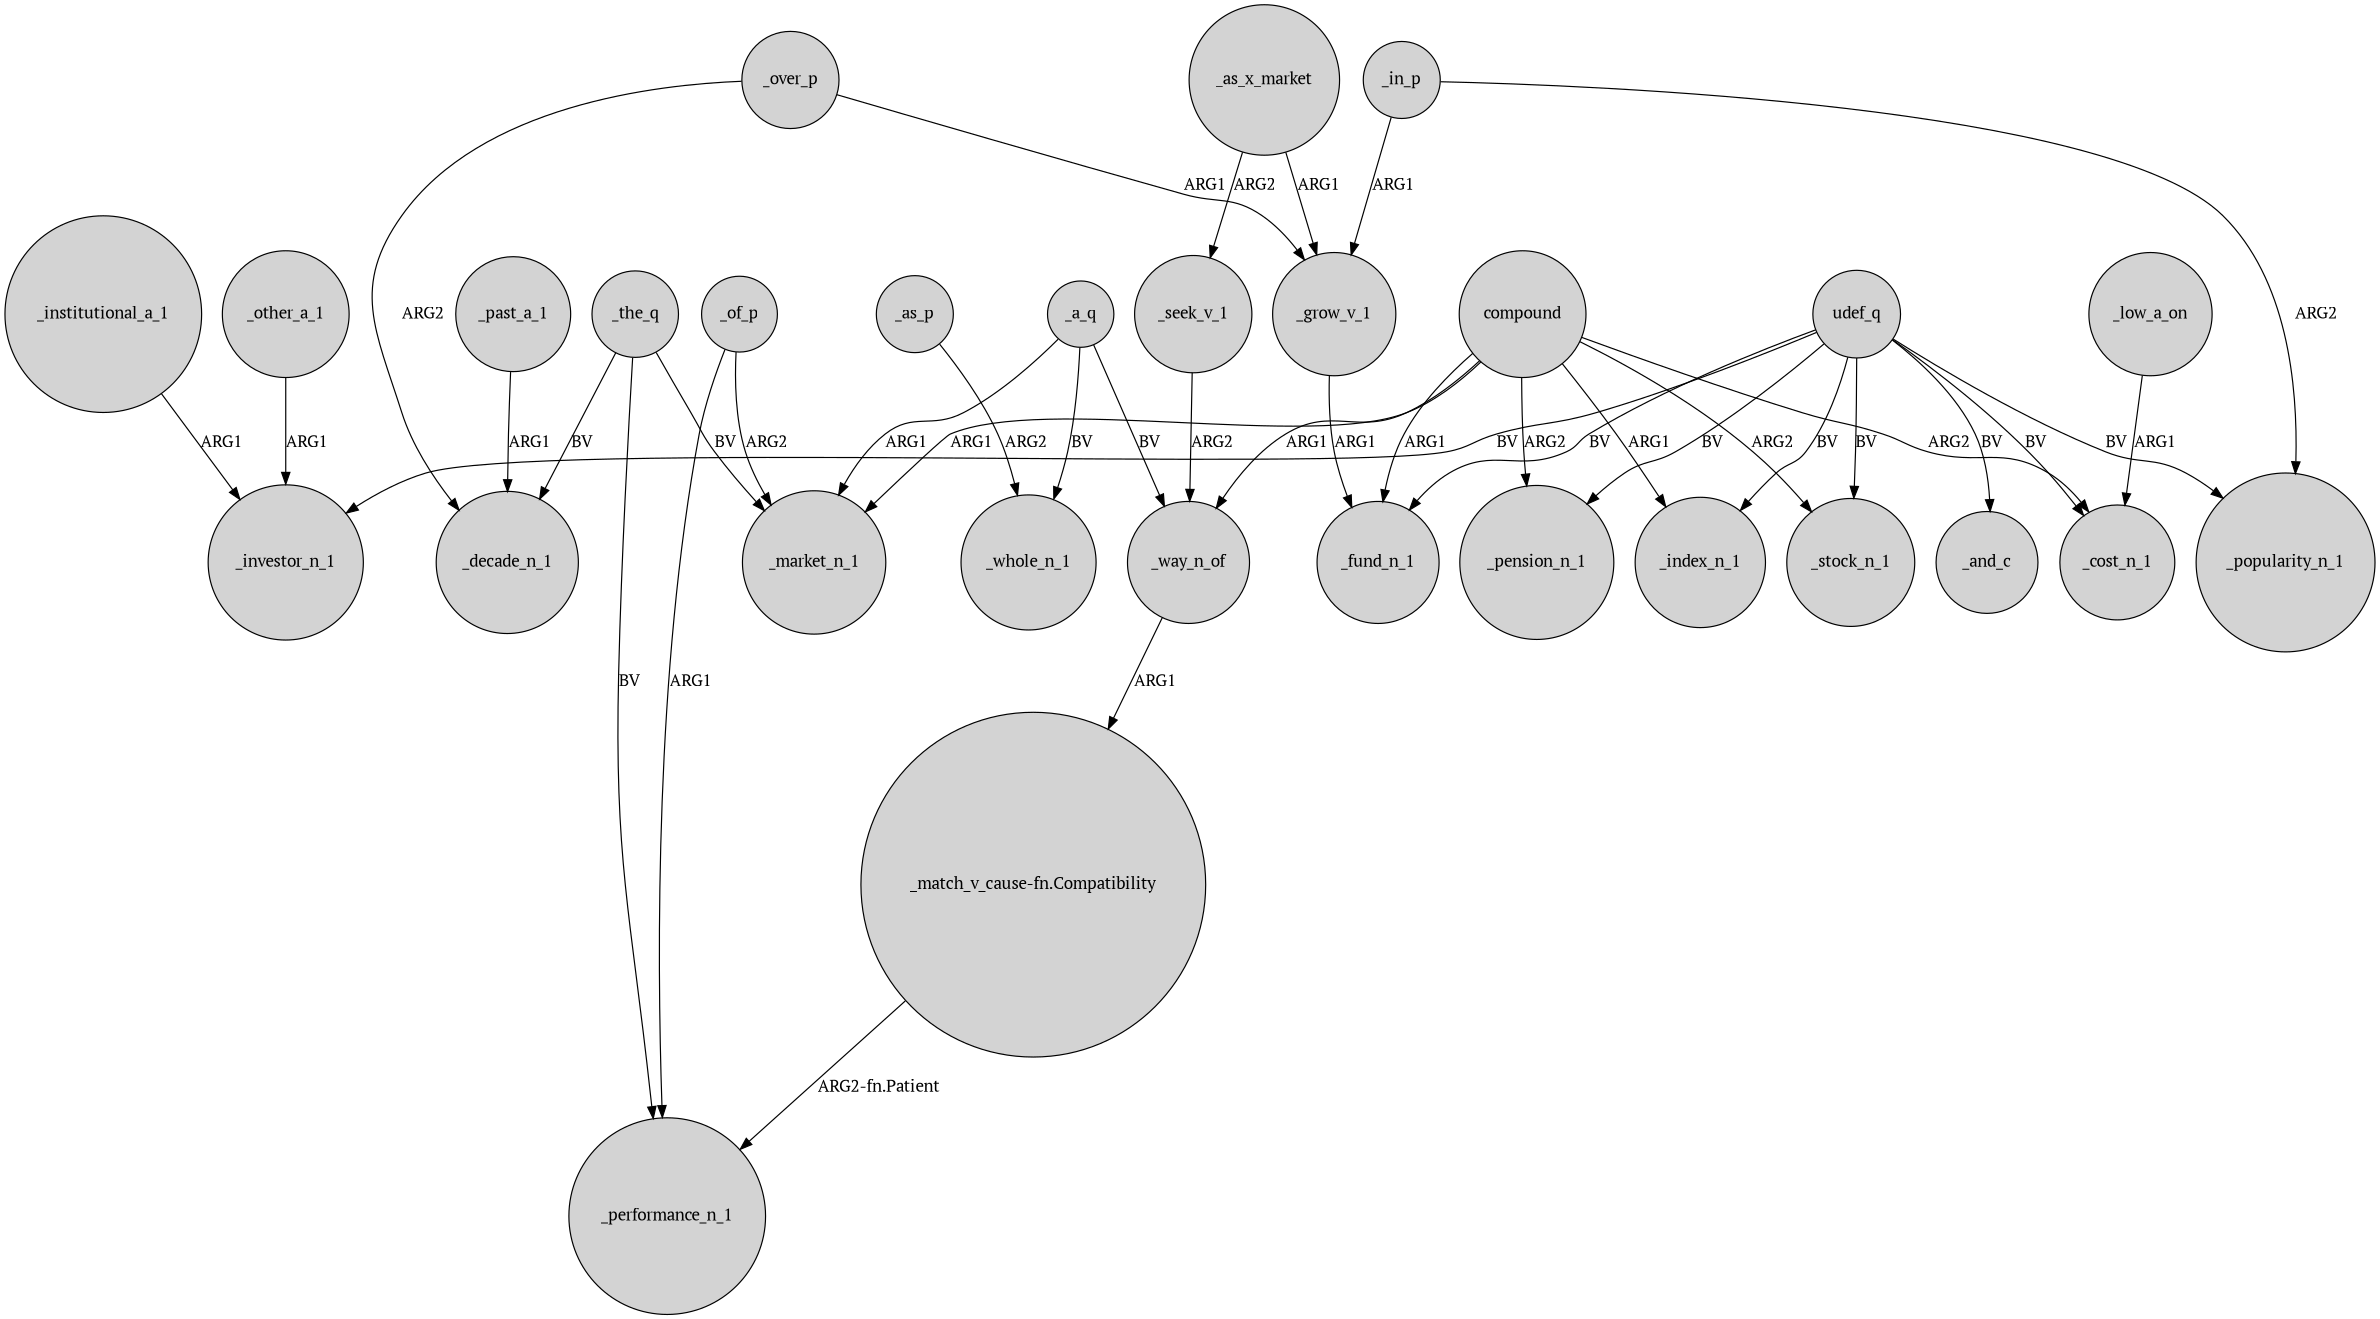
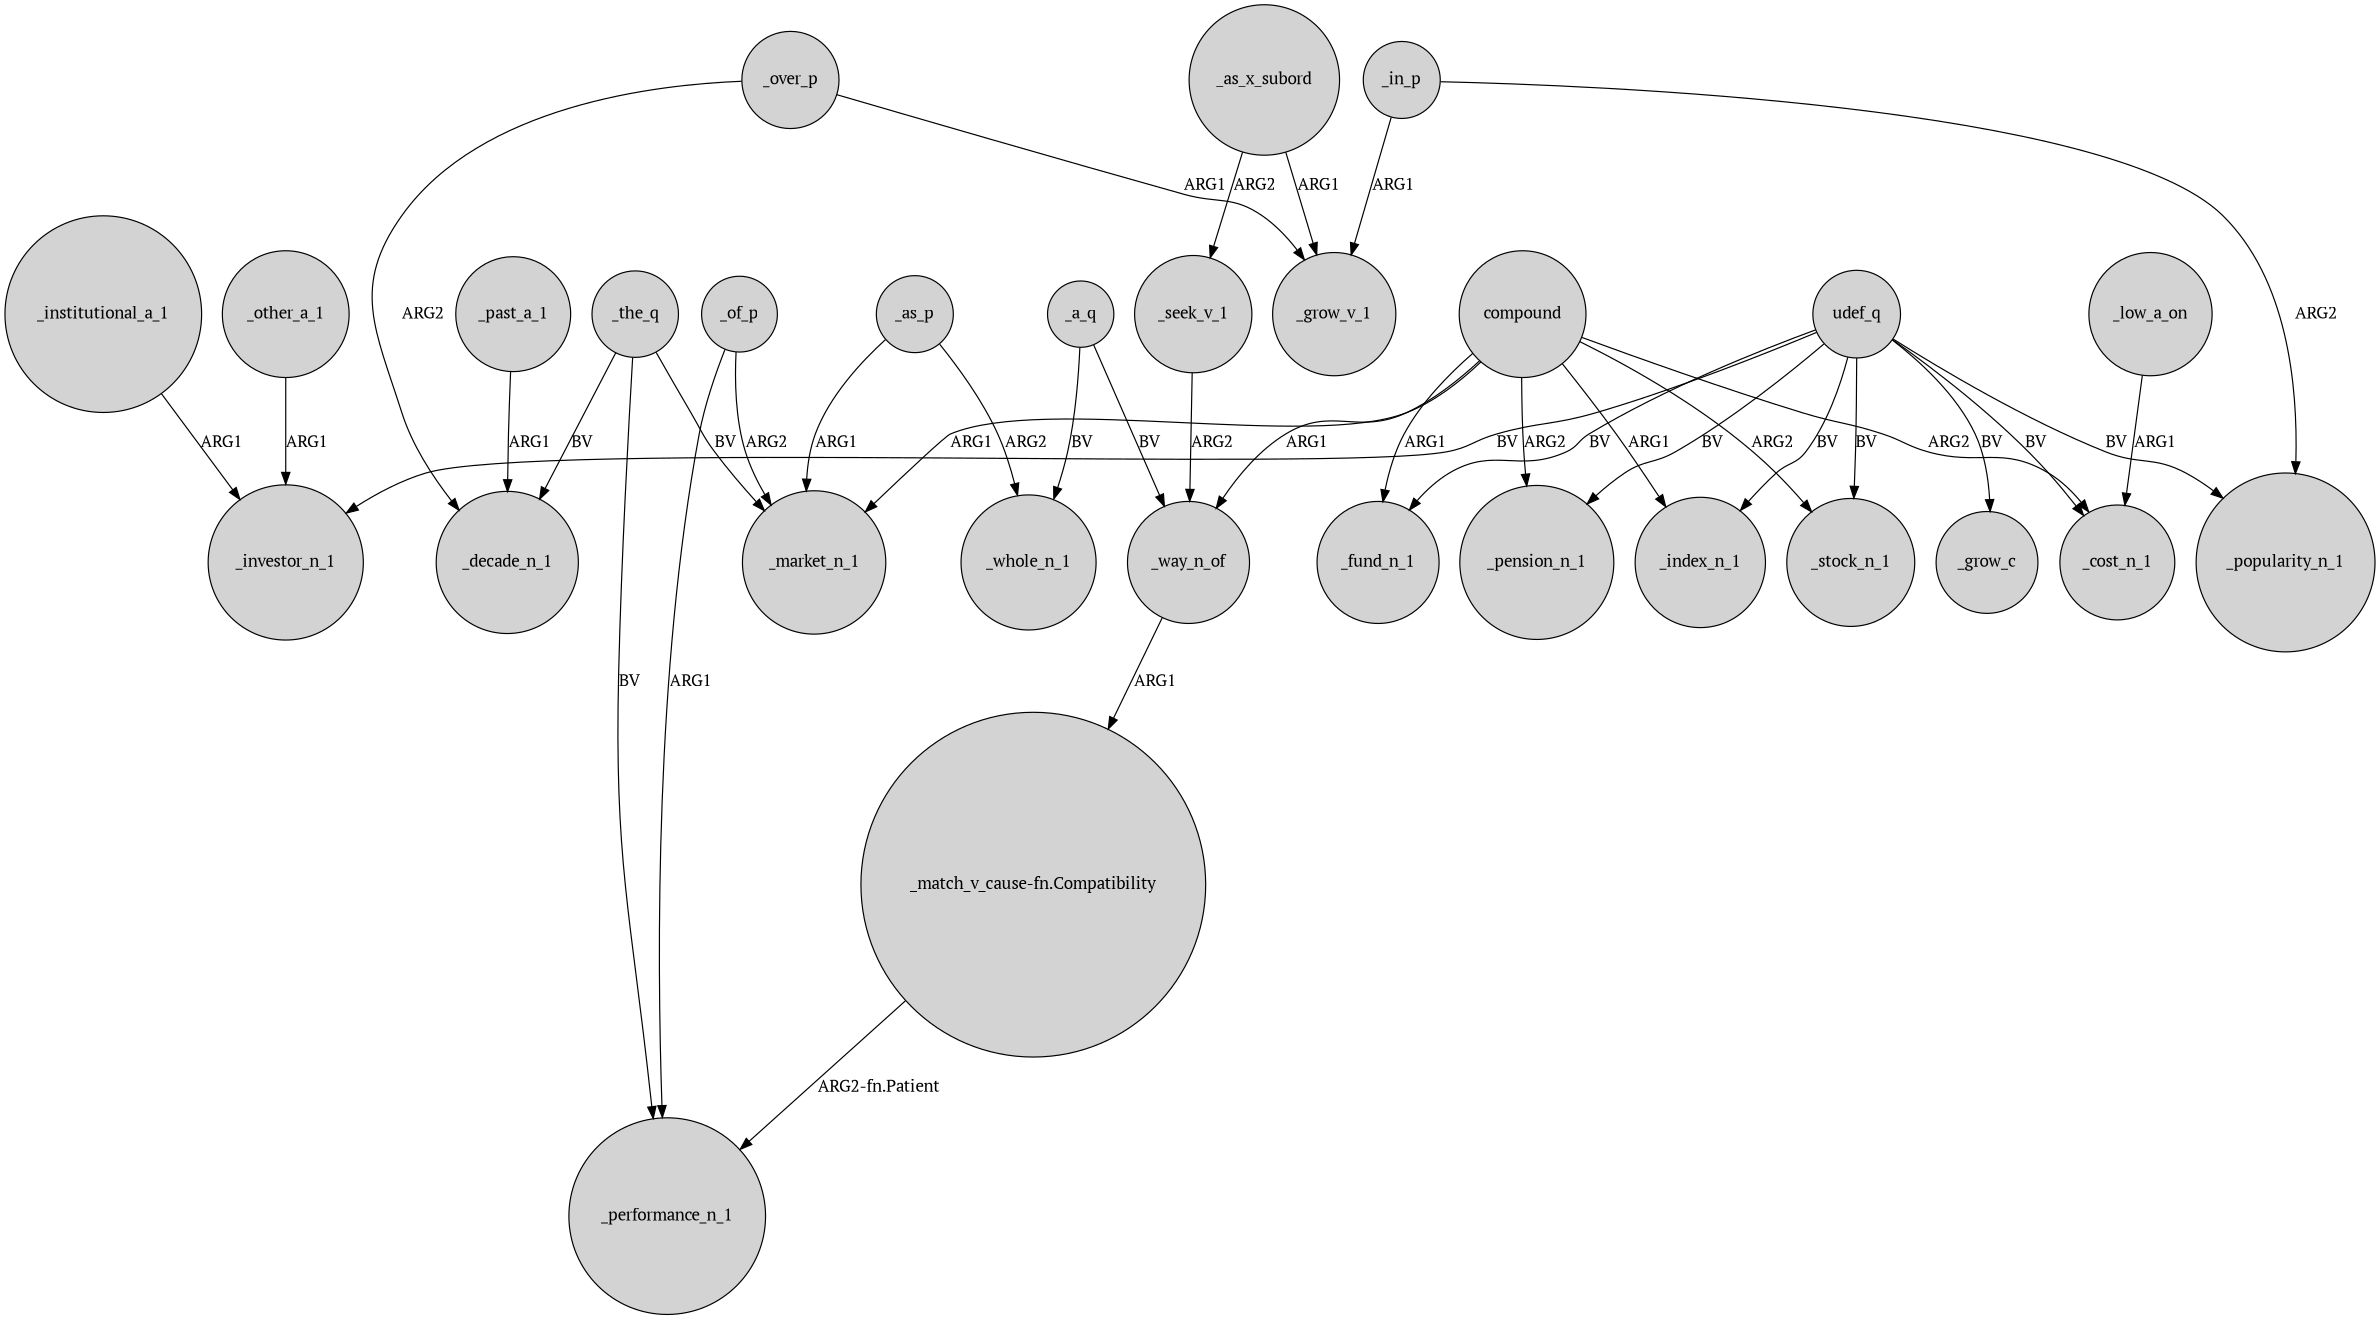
node "_as_x_market": label "_as_x_market" -> "_as_x_subord"
edge "_a_q" -> "_market_n_1": now "_as_p" -> "_market_n_1"
edge "_grow_v_1" -> "_fund_n_1": removed, label "ARG1"
node "_and_c": label "_and_c" -> "_grow_c"
